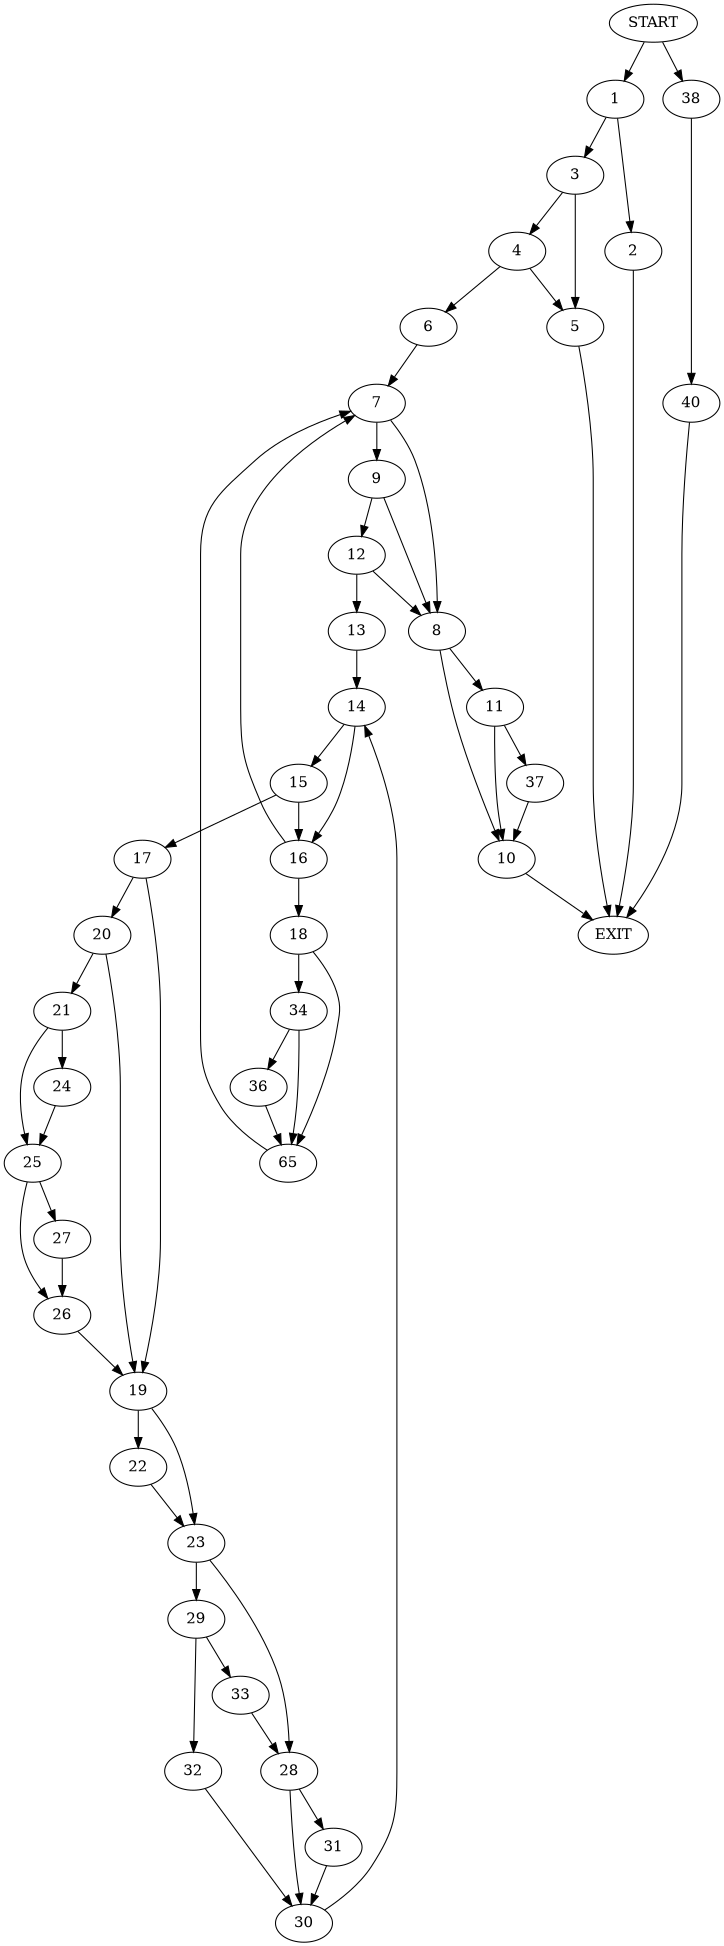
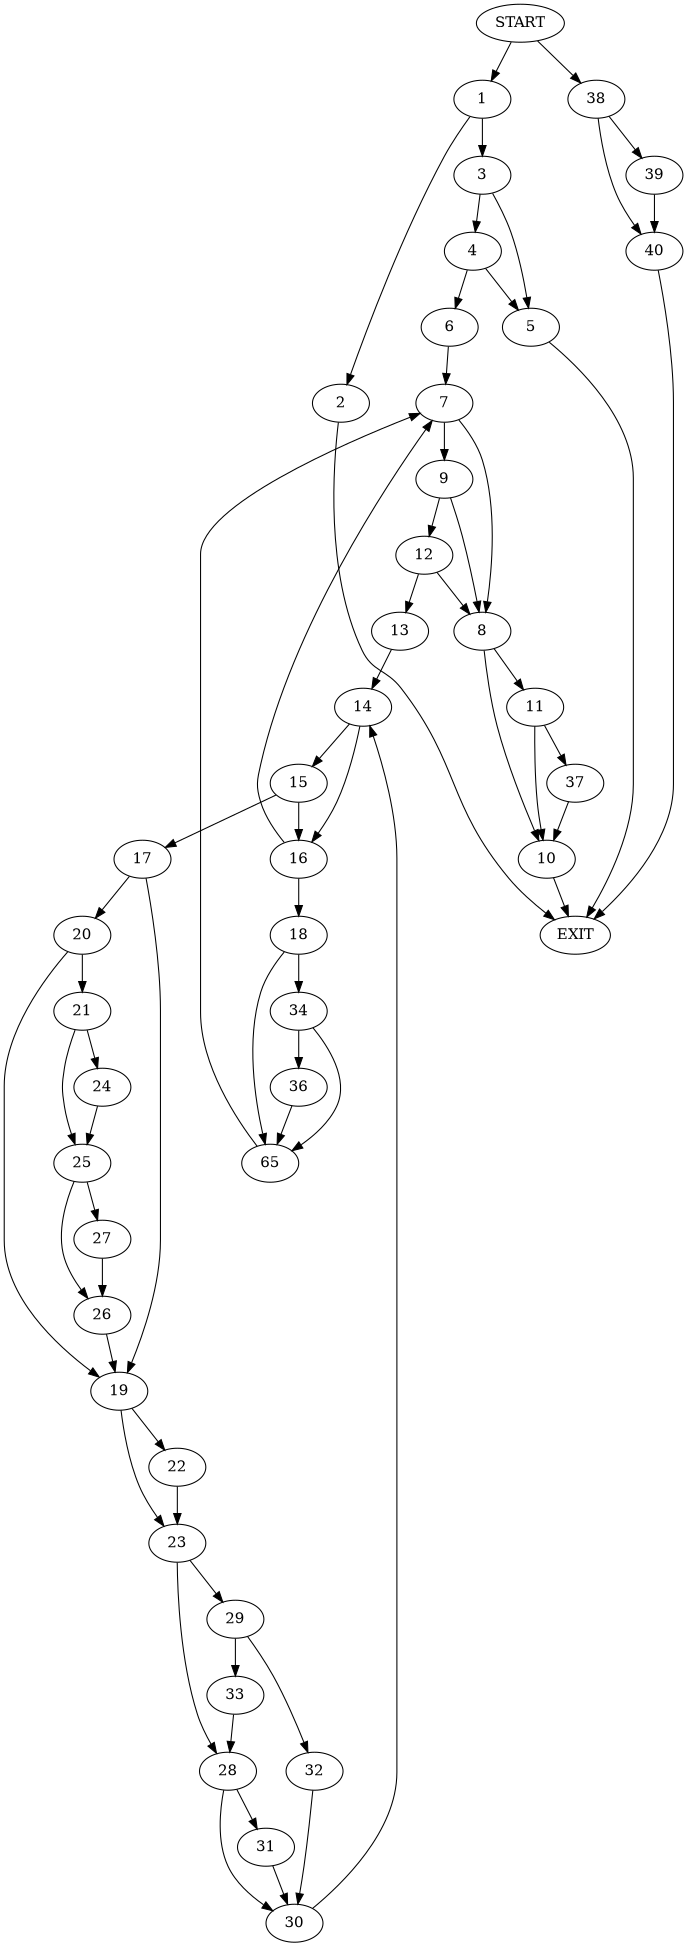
node "39": added
